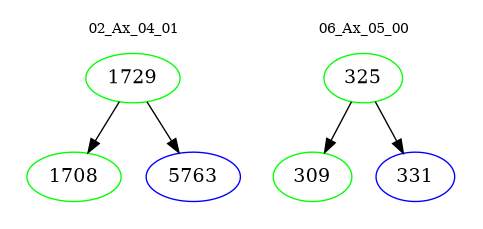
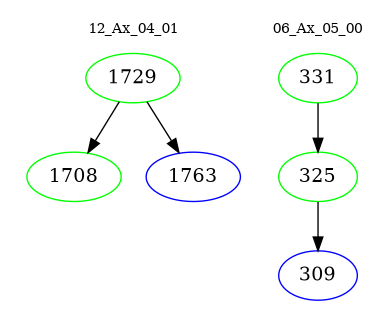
cluster "02_Ax_04_01": label "02_Ax_04_01" -> "12_Ax_04_01"
edge "325" -> "331": reversed
node "5763": label "5763" -> "1763"
node "309": color green -> blue
node "331": color blue -> green
